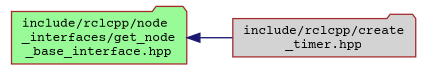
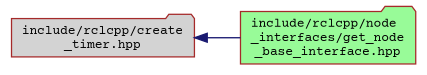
edge "include/rclcpp/create _timer.hpp" -> "include/rclcpp/node _interfaces/get_node _base_interface.hpp": reversed
